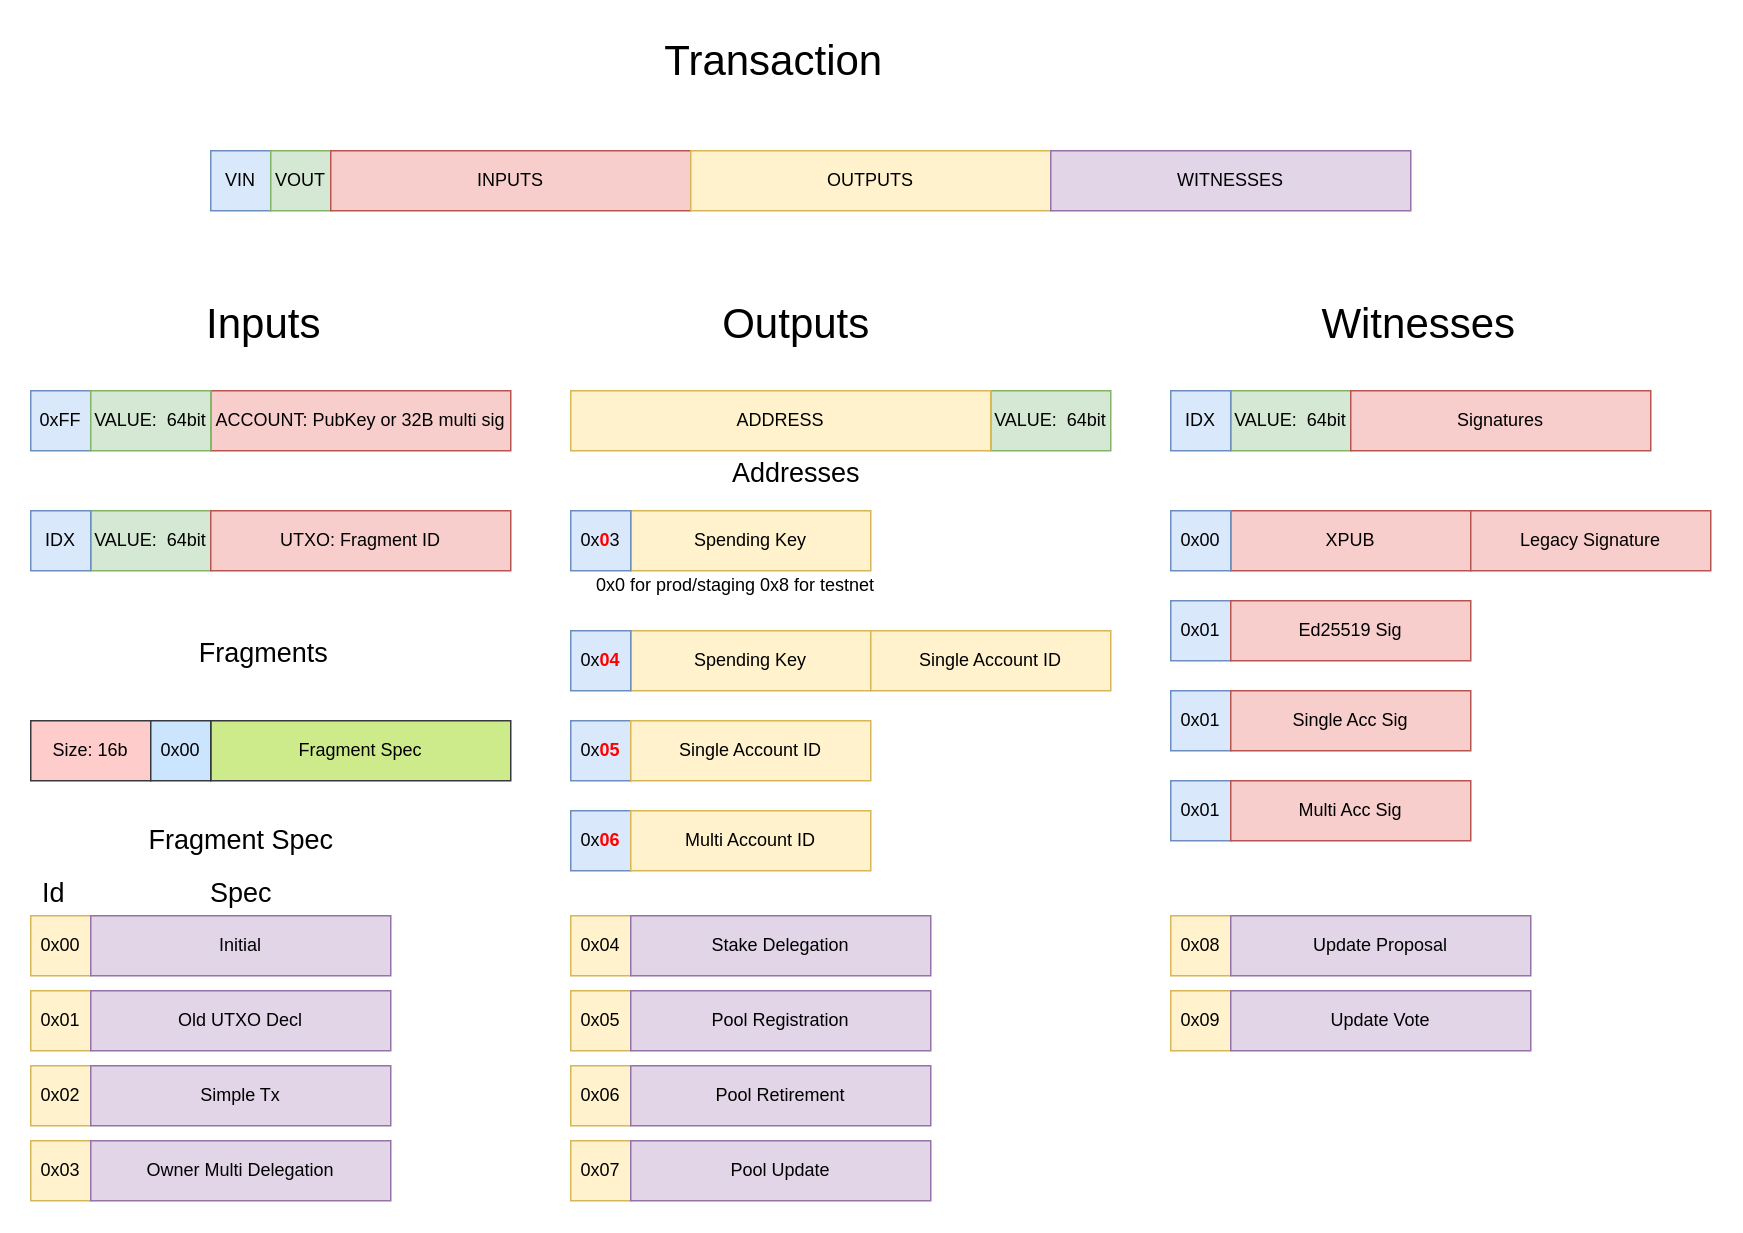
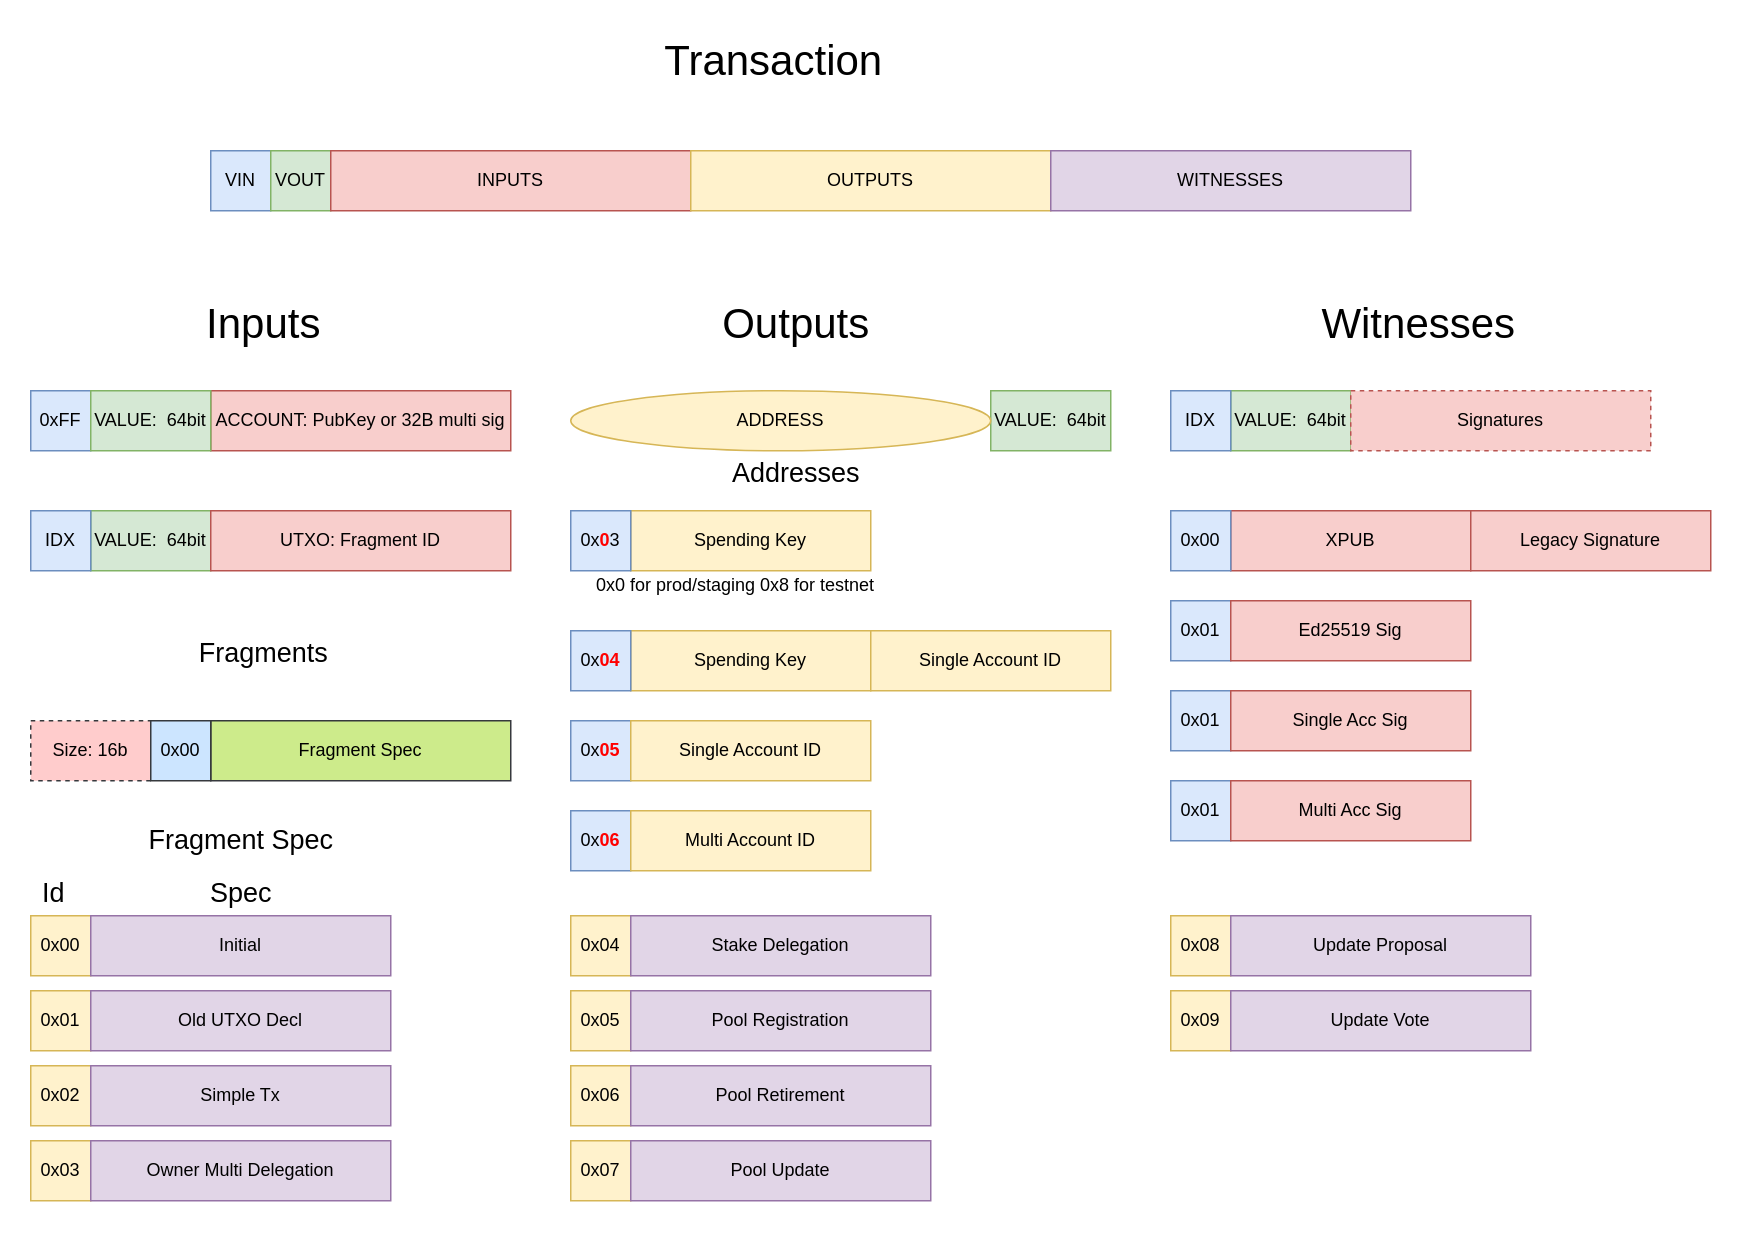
node "ADDRESS": shape rectangle -> ellipse
node "Signatures": style solid -> dashed
node "Size: 16b": style solid -> dashed
